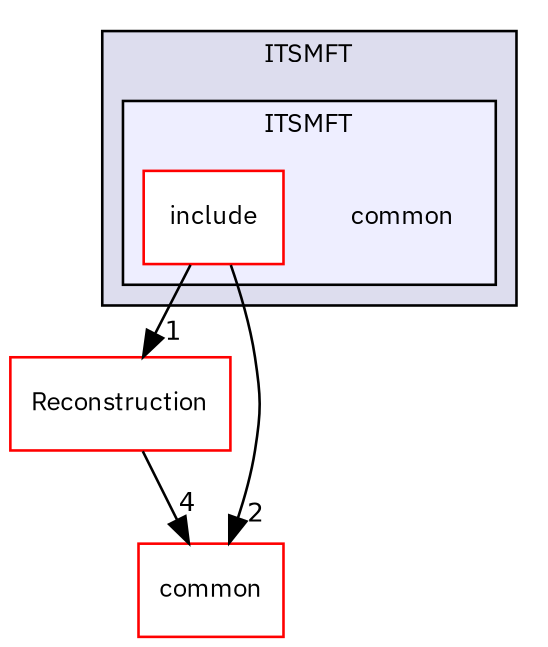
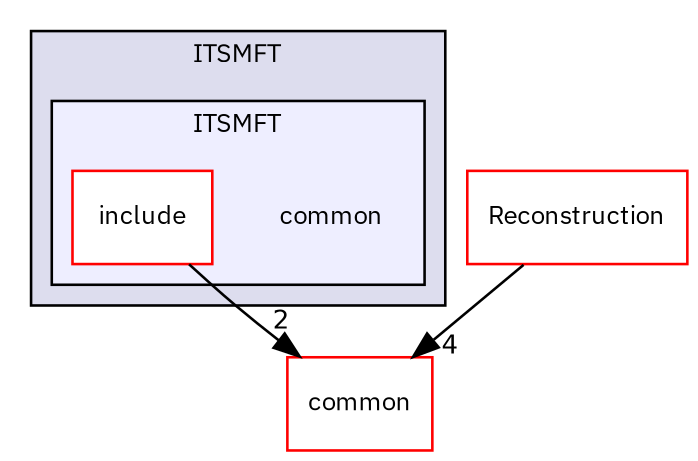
edge "include" -> "Reconstruction": removed
